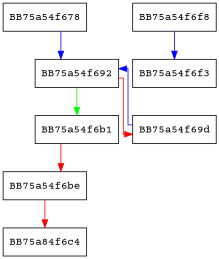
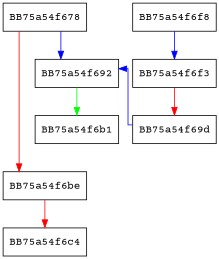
edge "BB75a54f692" -> "BB75a54f69d": now "BB75a54f6f3" -> "BB75a54f69d"
edge "BB75a54f6b1" -> "BB75a54f6be": now "BB75a54f678" -> "BB75a54f6be"
node "BB75a84f6c4": label "BB75a84f6c4" -> "BB75a54f6c4"
